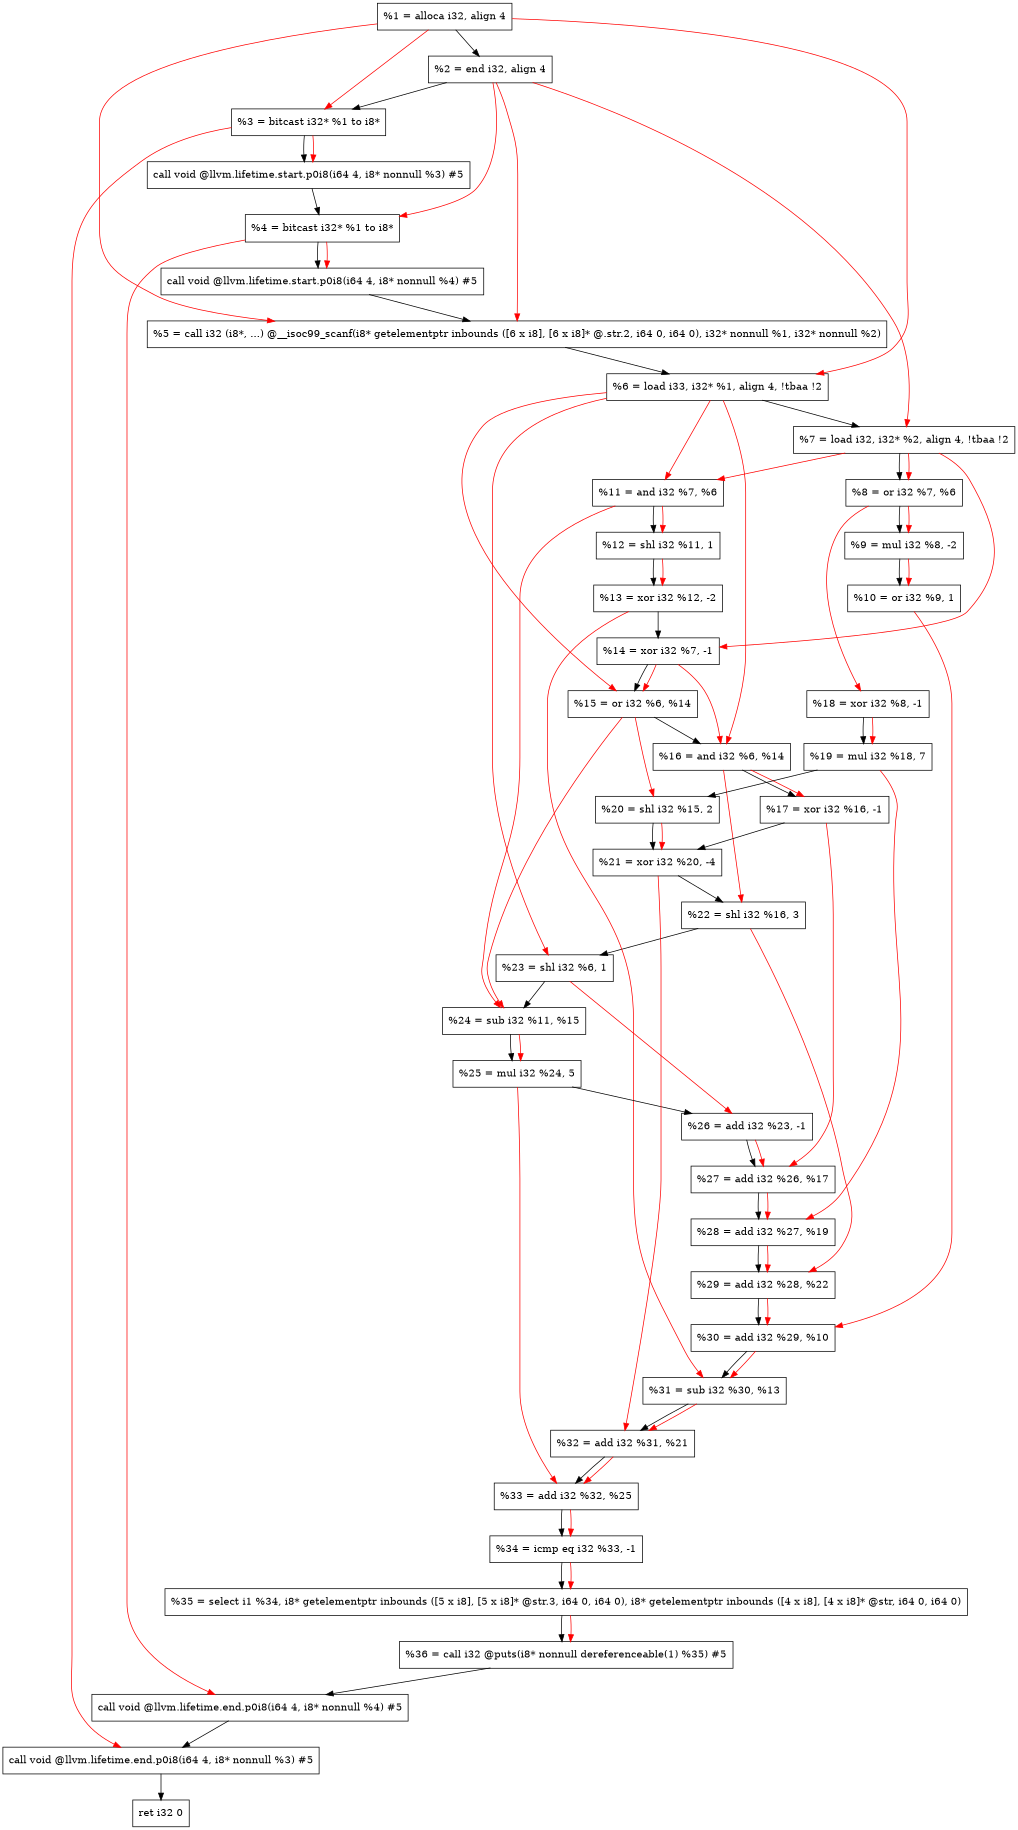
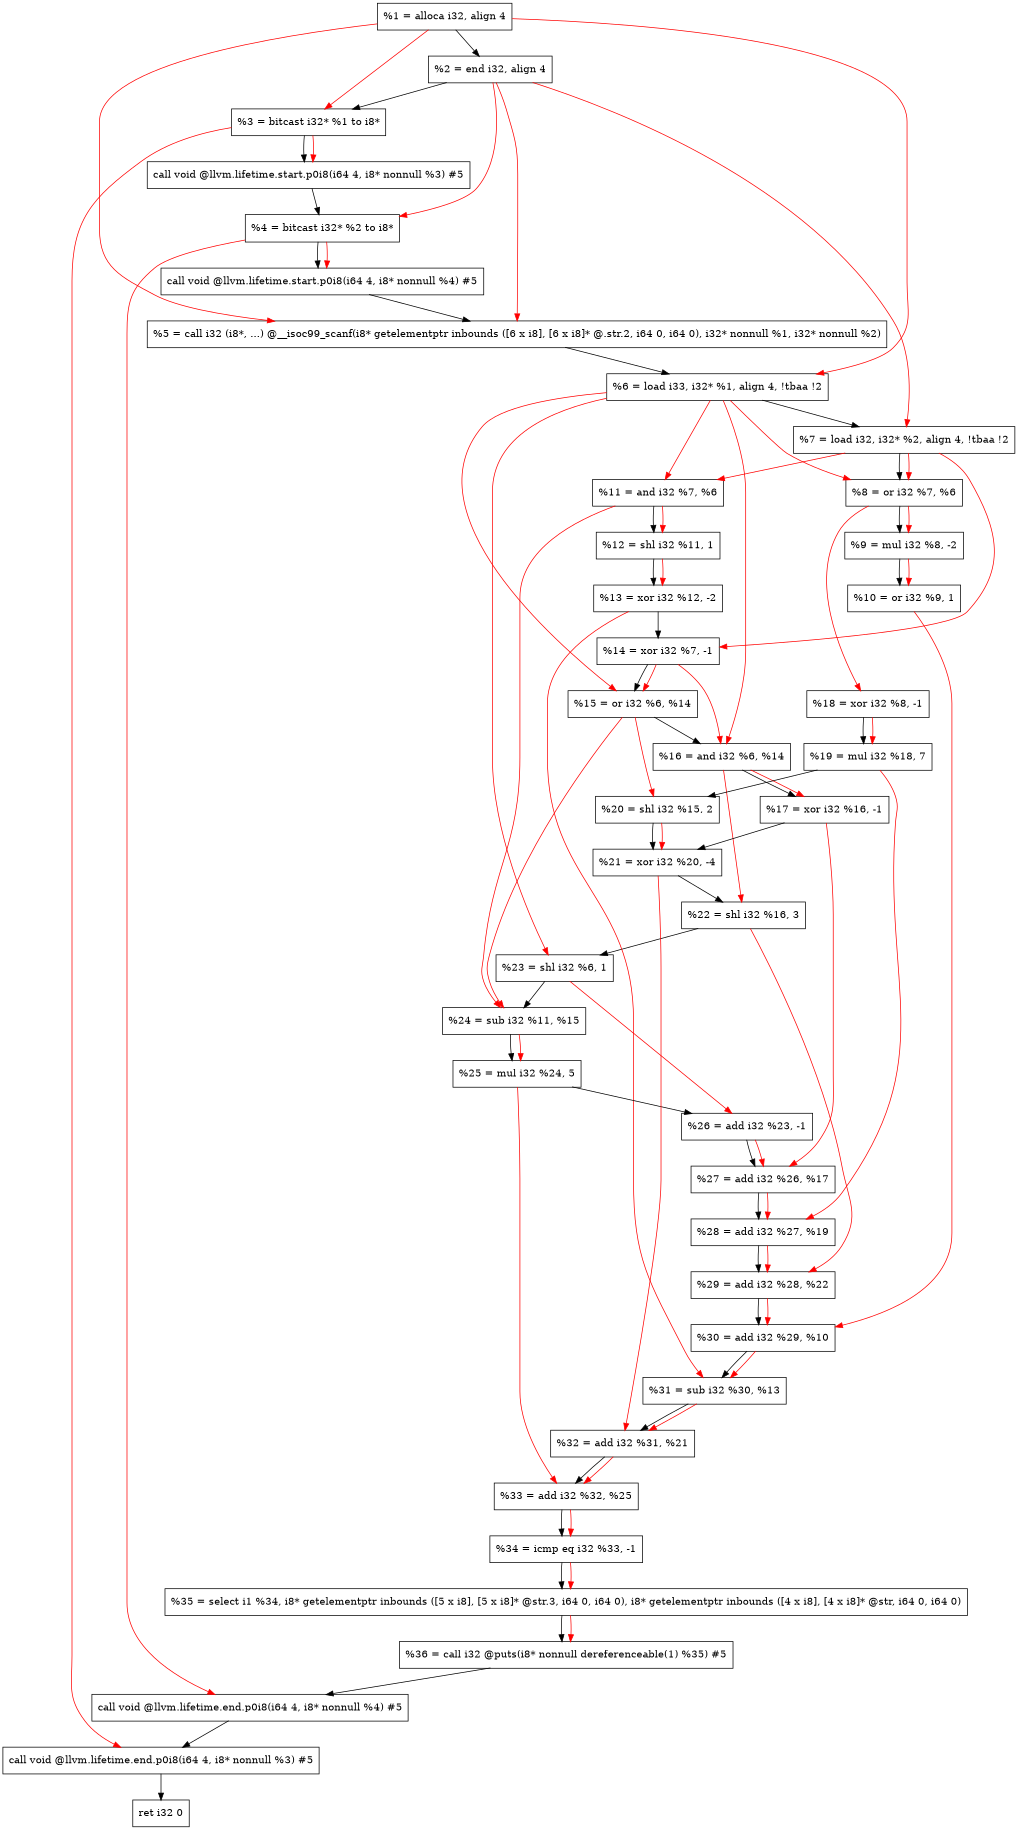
node "%4 = bitcast i32* %1 to i8*": label "%4 = bitcast i32* %1 to i8*" -> "%4 = bitcast i32* %2 to i8*"
edge "%6 = load i33, i32* %1, align 4, !tbaa !2" -> "%8 = or i32 %7, %6": added
